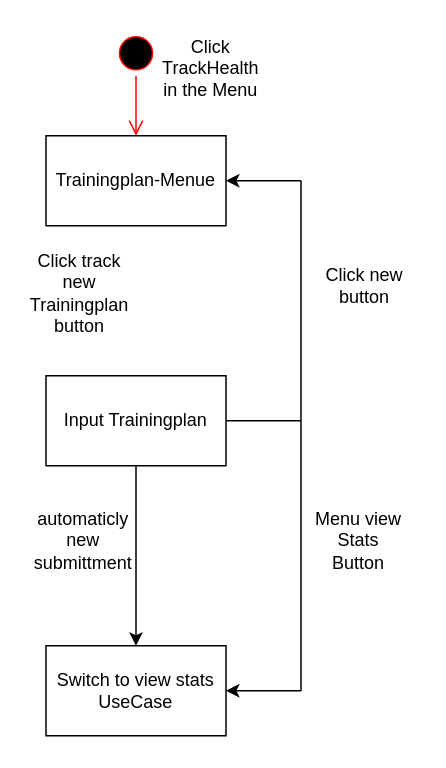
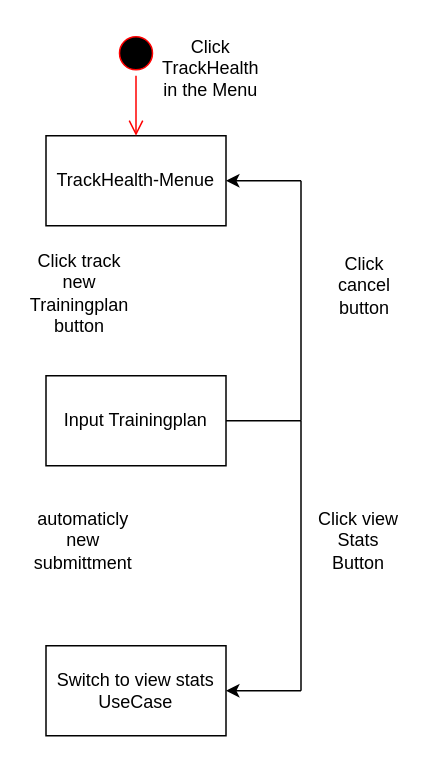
node "Trainingplan-Menue": label "Trainingplan-Menue" -> "TrackHealth-Menue"
node "Click new button": label "Click new button" -> "Click cancel button"
node "Menu view Stats Button": label "Menu view Stats Button" -> "Click view Stats Button"
edge "Input Trainingplan" -> "Switch to view stats UseCase": removed
